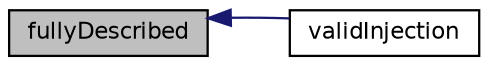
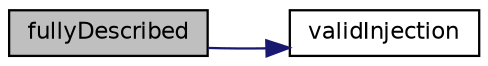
edge "validInjection" -> "fullyDescribed": reversed
